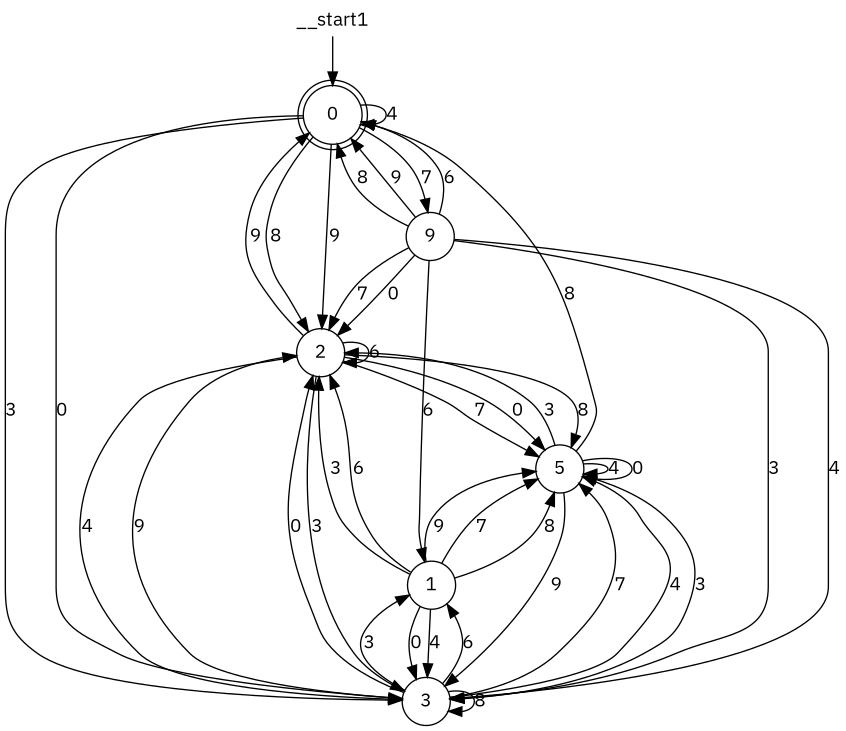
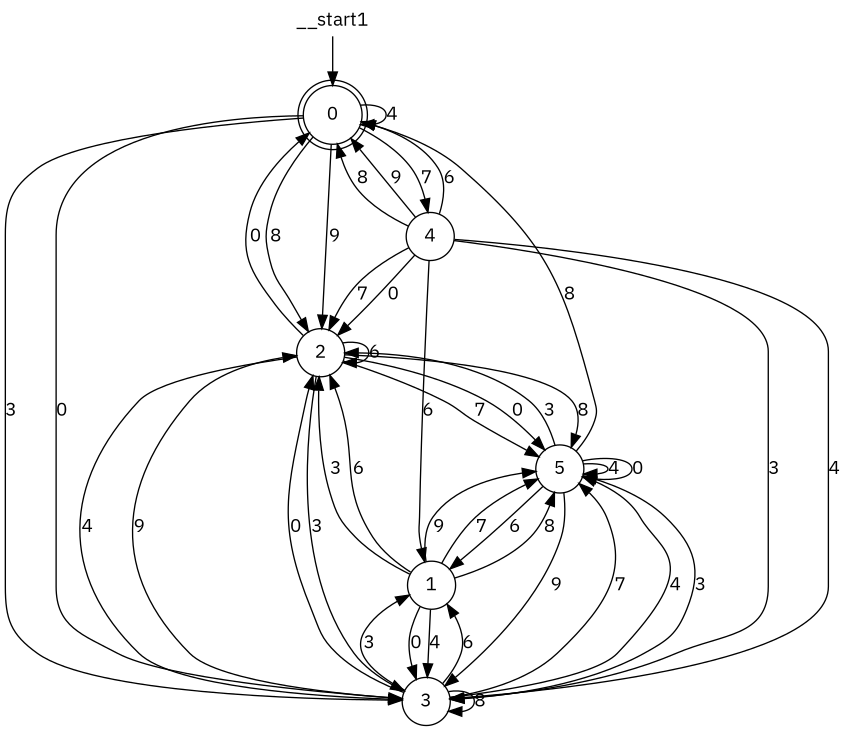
edge "2" -> "0": label "9" -> "0"
node "9": label "9" -> "4"
edge "5" -> "1": added, label "6"
